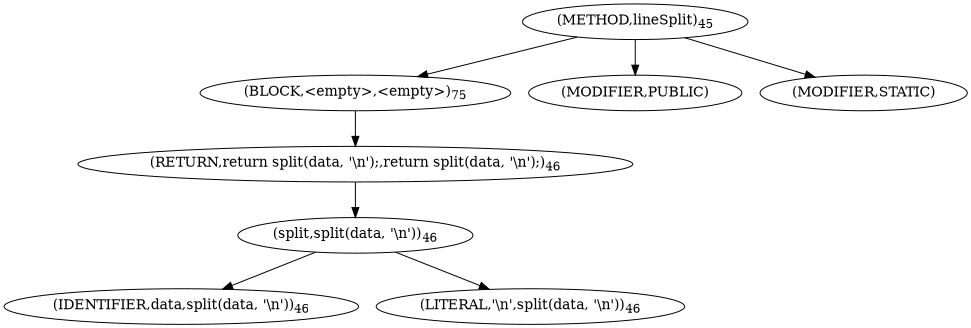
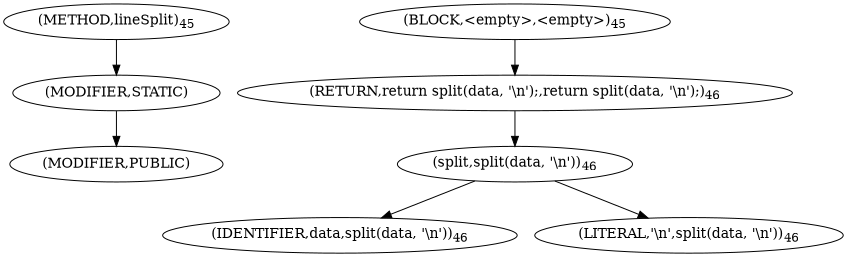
edge "(METHOD,lineSplit)" -> "(MODIFIER,PUBLIC)": now "(MODIFIER,STATIC)" -> "(MODIFIER,PUBLIC)"
edge "(METHOD,lineSplit)" -> "(BLOCK,<empty>,<empty>)": removed
node "(BLOCK,<empty>,<empty>)": text "75" -> "45"
